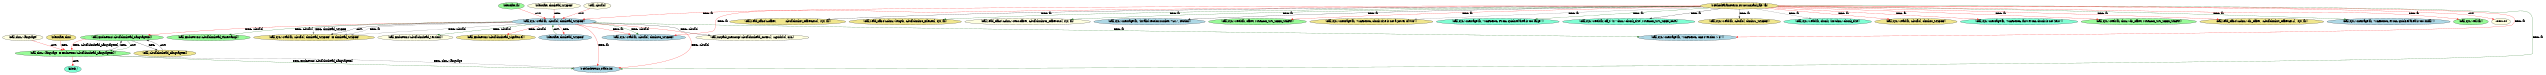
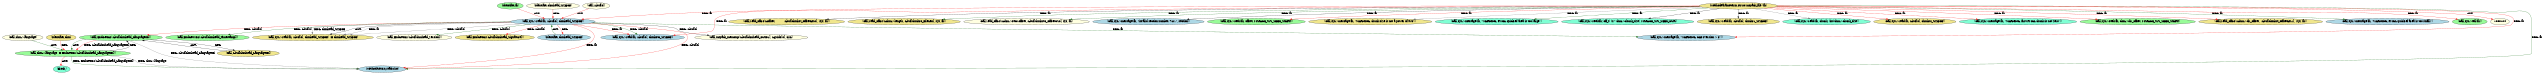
edge "(Call,chm->language)" -> "(Call,chm->language  = EndGetI32(&buf[chmhead_LanguageID]))": color red -> darkgreen
edge "(Call,EndGetI32(&buf[chmhead_LanguageID]))" -> "(MethodReturn,static int)": added, label "DDG: &buf[chmhead_LanguageID]"
